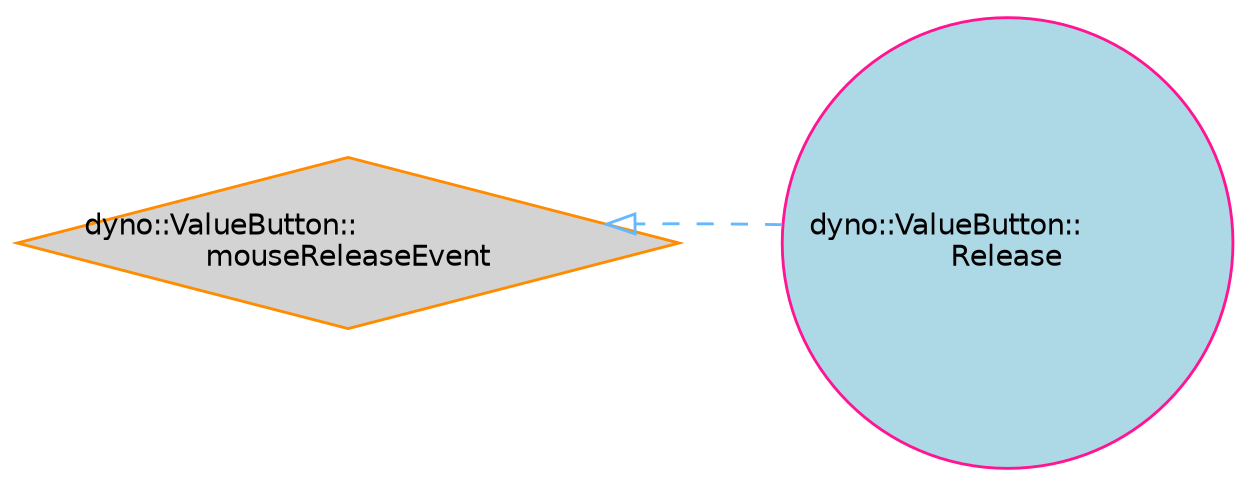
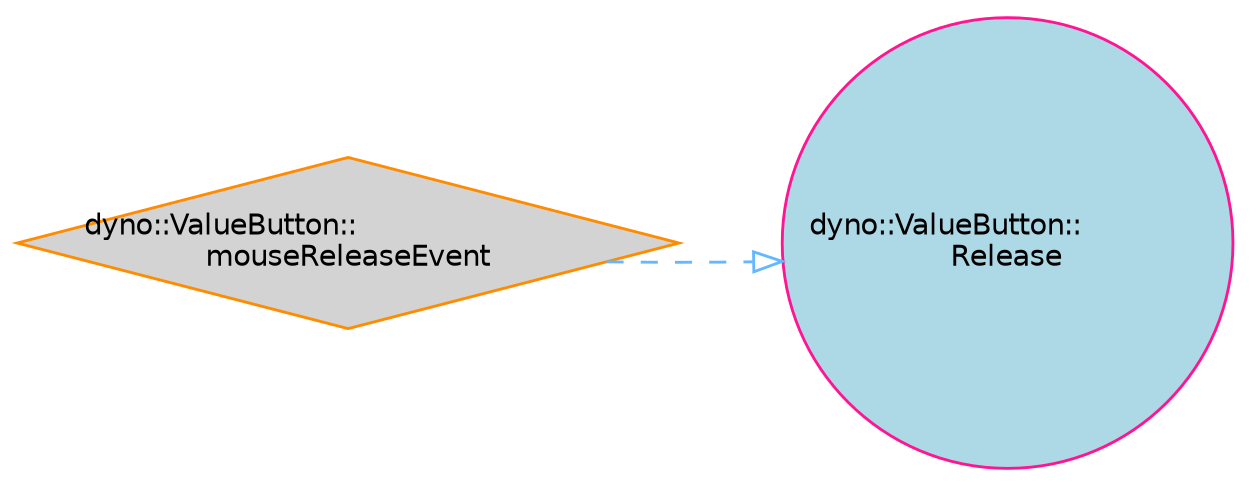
edge "dyno::ValueButton:: Release" -> "dyno::ValueButton:: mouseReleaseEvent": reversed
